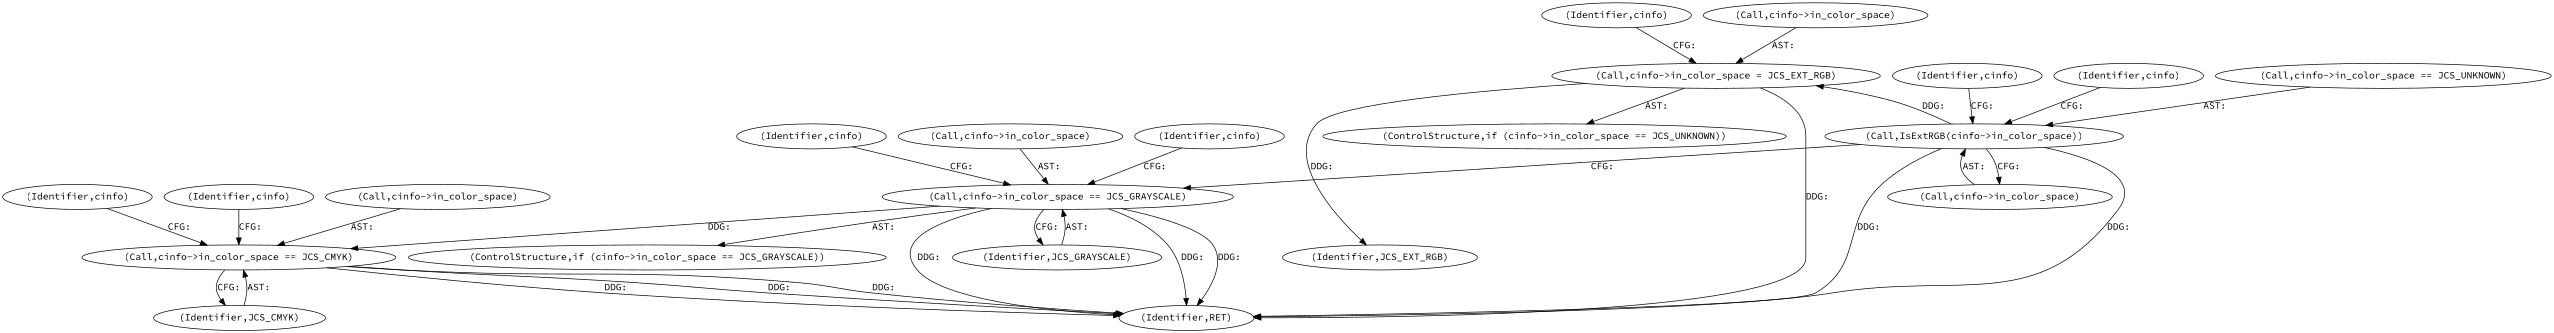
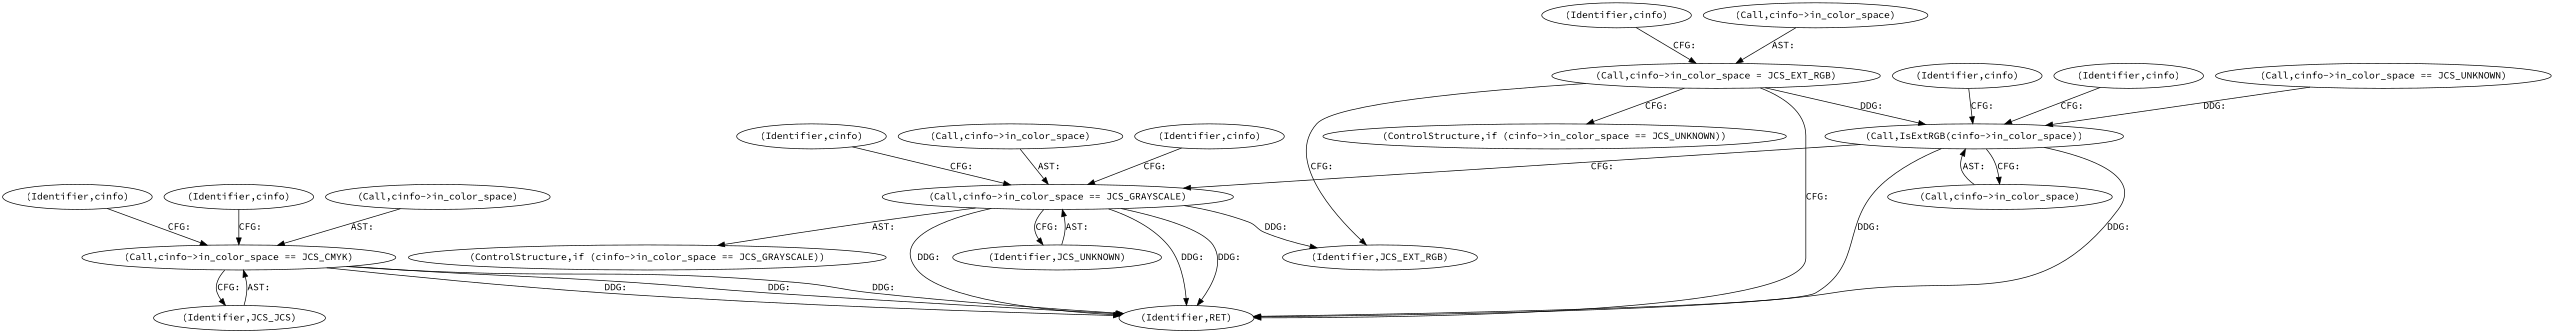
edge "(Call,IsExtRGB(cinfo->in_color_space))" -> "(Call,cinfo->in_color_space = JCS_EXT_RGB)": reversed
edge "(Call,cinfo->in_color_space = JCS_EXT_RGB)" -> "(ControlStructure,if (cinfo->in_color_space == JCS_UNKNOWN))": label "AST: " -> "CFG: "
edge "(Call,cinfo->in_color_space == JCS_UNKNOWN)" -> "(Call,IsExtRGB(cinfo->in_color_space))": label "AST: " -> "DDG: "
edge "(Call,cinfo->in_color_space = JCS_EXT_RGB)" -> "(Identifier,JCS_EXT_RGB)": label "DDG: " -> "CFG: "
edge "(Call,cinfo->in_color_space = JCS_EXT_RGB)" -> "(Identifier,RET)": label "DDG: " -> "CFG: "
edge "(Call,cinfo->in_color_space == JCS_GRAYSCALE)" -> "(Call,cinfo->in_color_space == JCS_CMYK)": now "(Call,cinfo->in_color_space == JCS_GRAYSCALE)" -> "(Identifier,JCS_EXT_RGB)"
node "(Identifier,JCS_GRAYSCALE)": label "(Identifier,JCS_GRAYSCALE)" -> "(Identifier,JCS_UNKNOWN)"
node "(Identifier,JCS_CMYK)": label "(Identifier,JCS_CMYK)" -> "(Identifier,JCS_JCS)"
